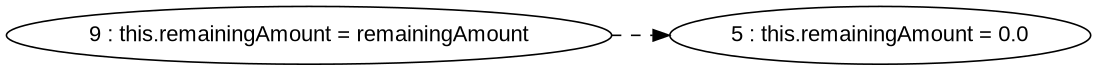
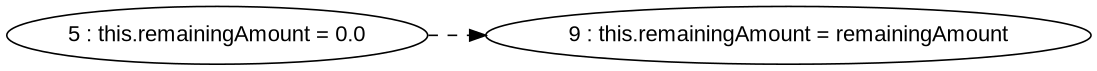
edge "9 : this.remainingAmount = remainingAmount" -> "5 : this.remainingAmount = 0.0": reversed
